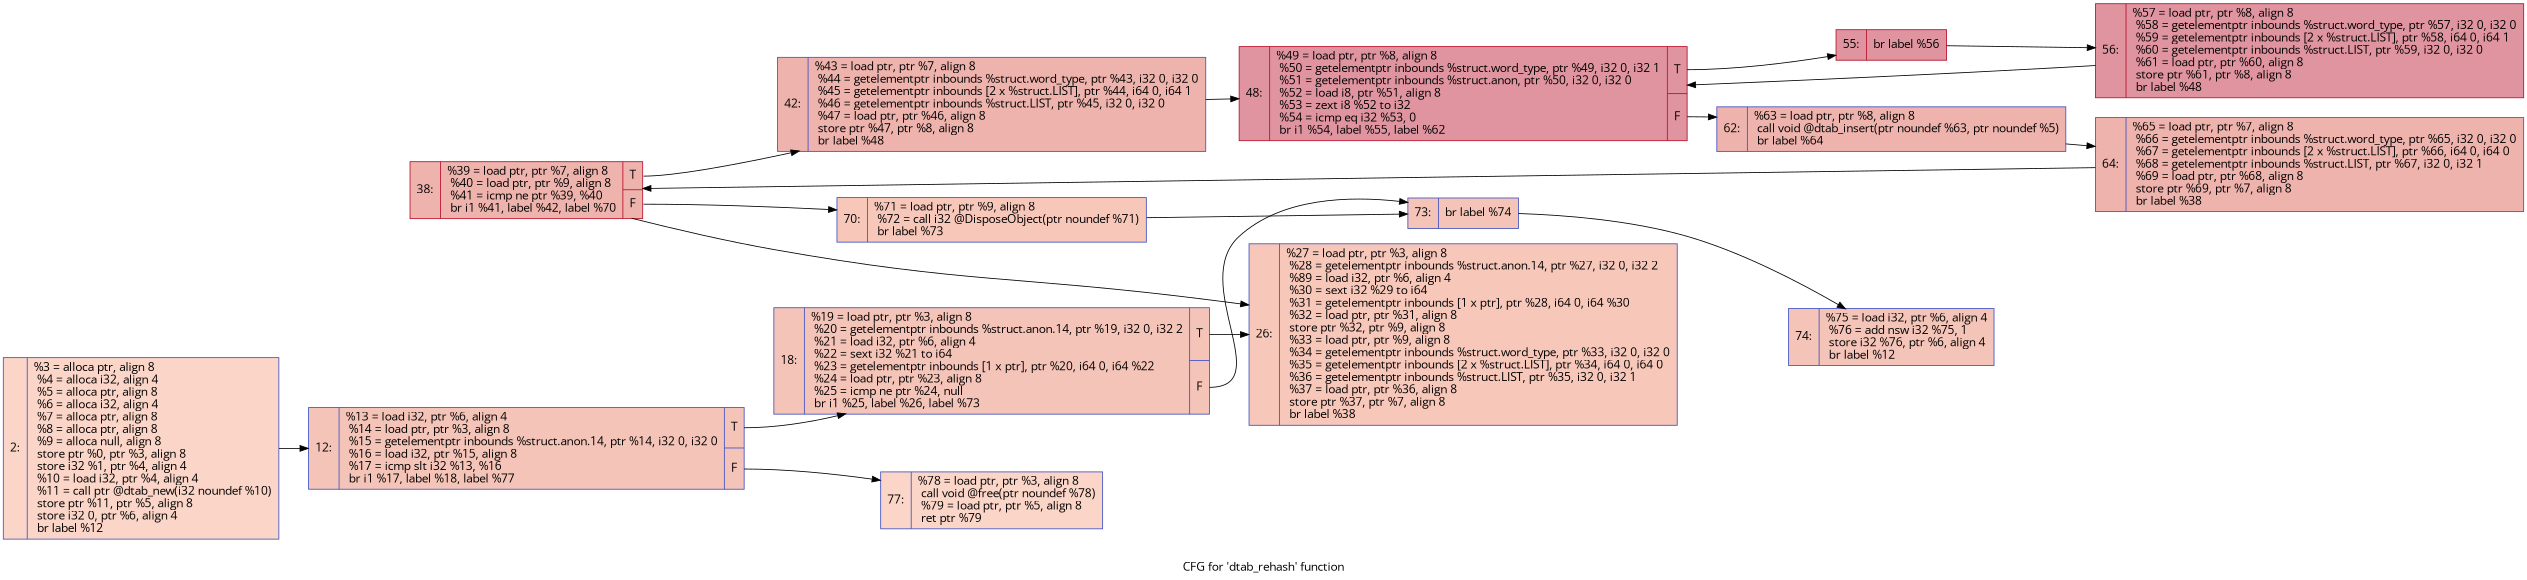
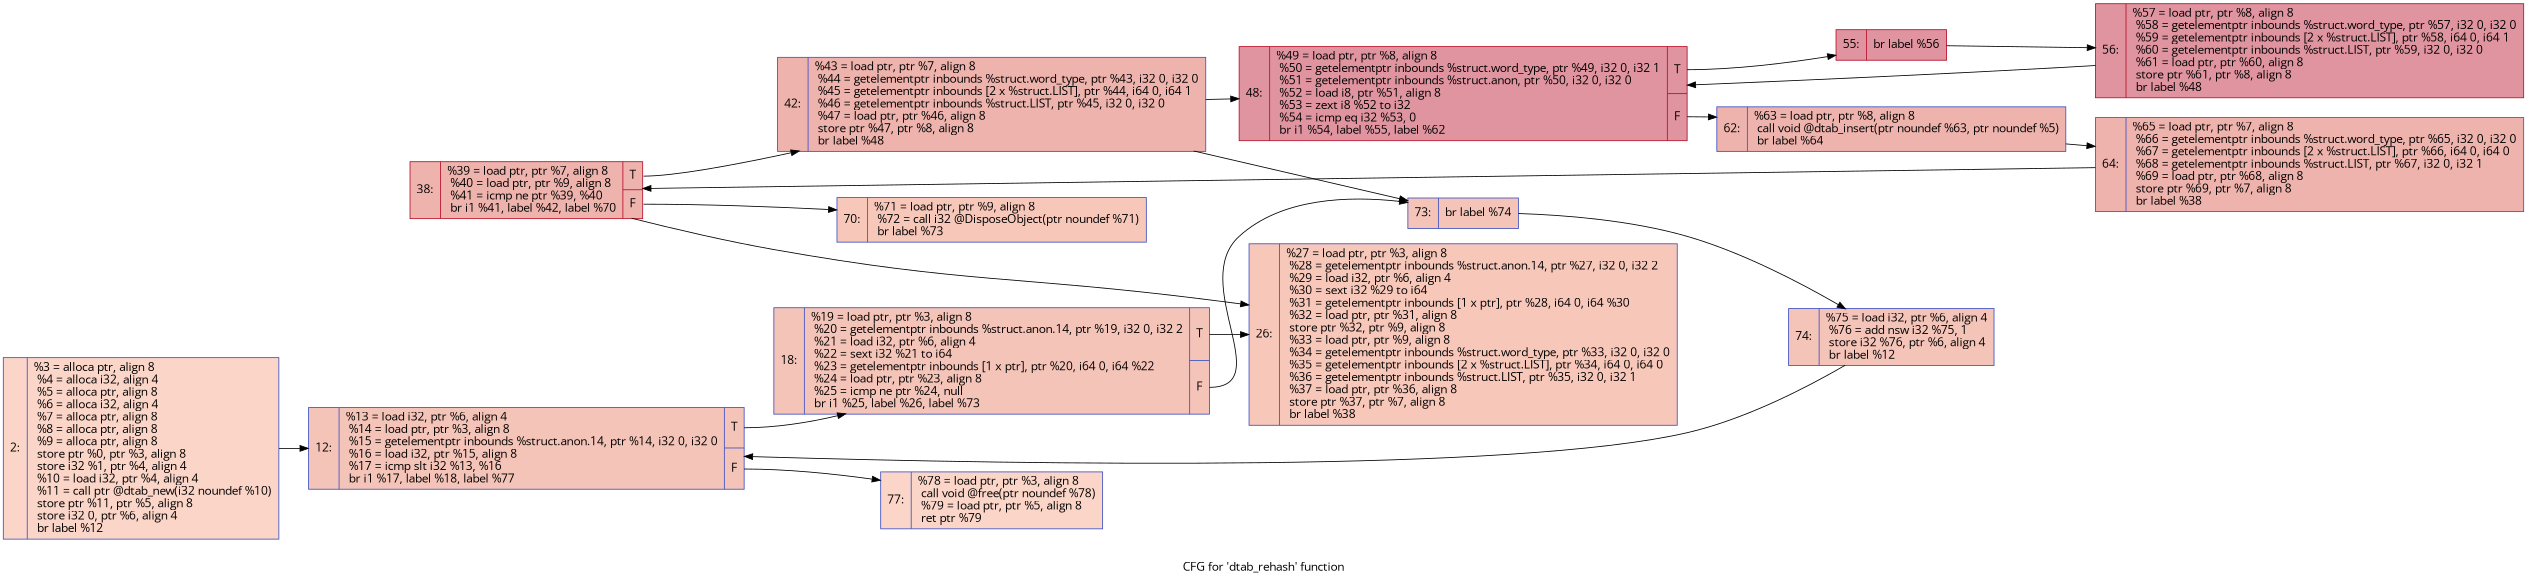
edge "70:" -> "73:": now "42:" -> "73:"
node "26:": text "%89 = load i32, ptr %6, align 4" -> "%29 = load i32, ptr %6, align 4"
node "2:": text "%9 = alloca null, align 8" -> "%9 = alloca ptr, align 8"
edge "74:" -> "12:": added
